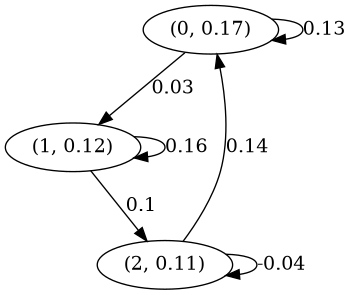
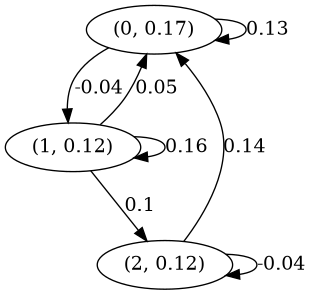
edge "(0, 0.17)" -> "(1, 0.12)": label "0.03" -> "-0.04"
edge "(1, 0.12)" -> "(0, 0.17)": added, label "0.05"
node "(2, 0.11)": label "(2, 0.11)" -> "(2, 0.12)"
